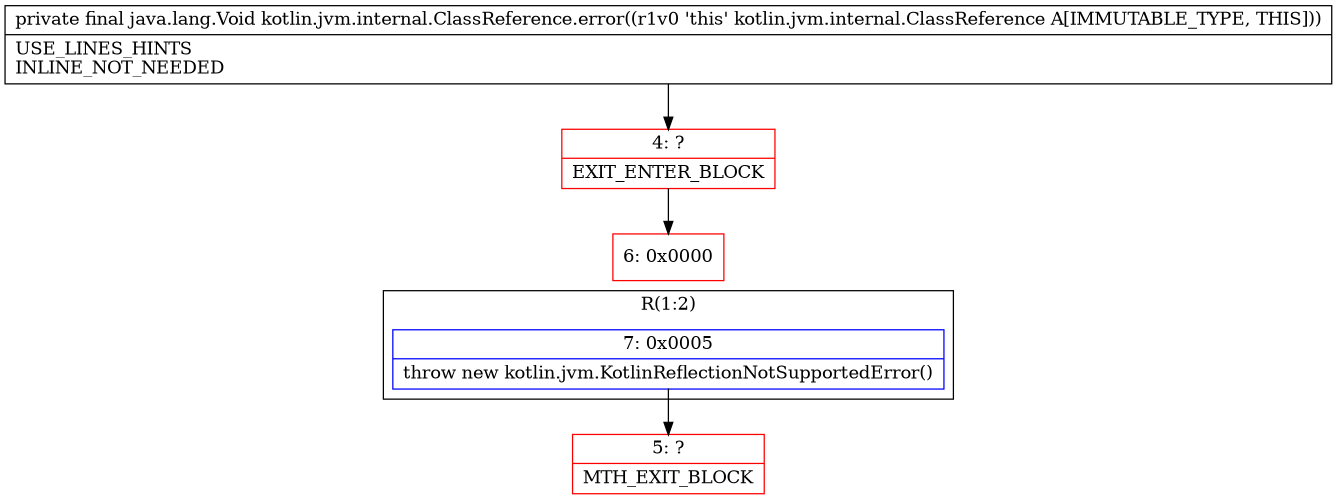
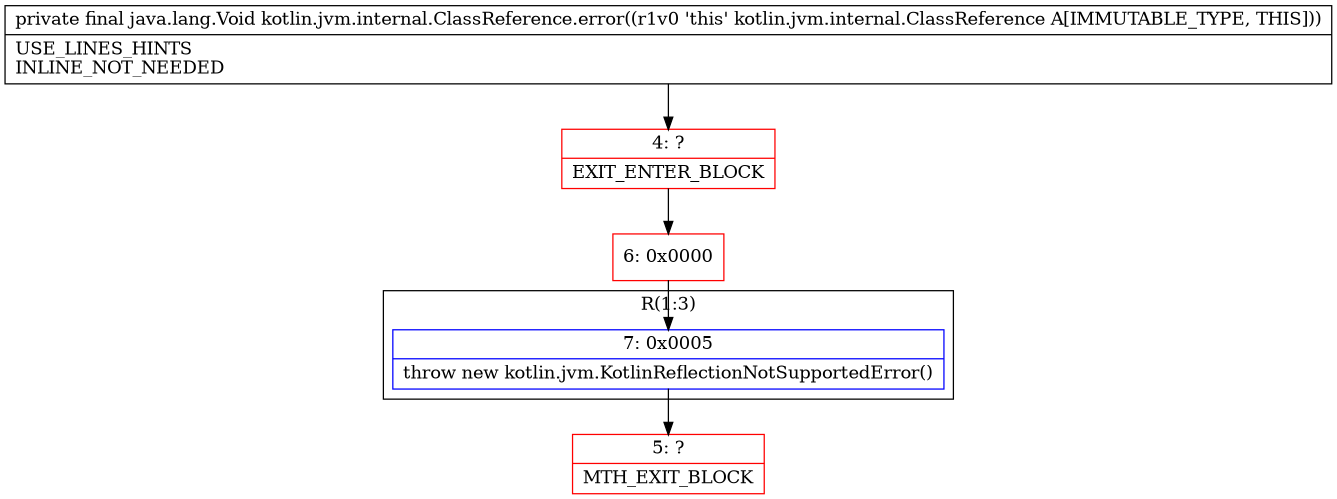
edge "6: 0x0000" -> "7: 0x0005": added
cluster "R(1:2)": label "R(1:2)" -> "R(1:3)"
